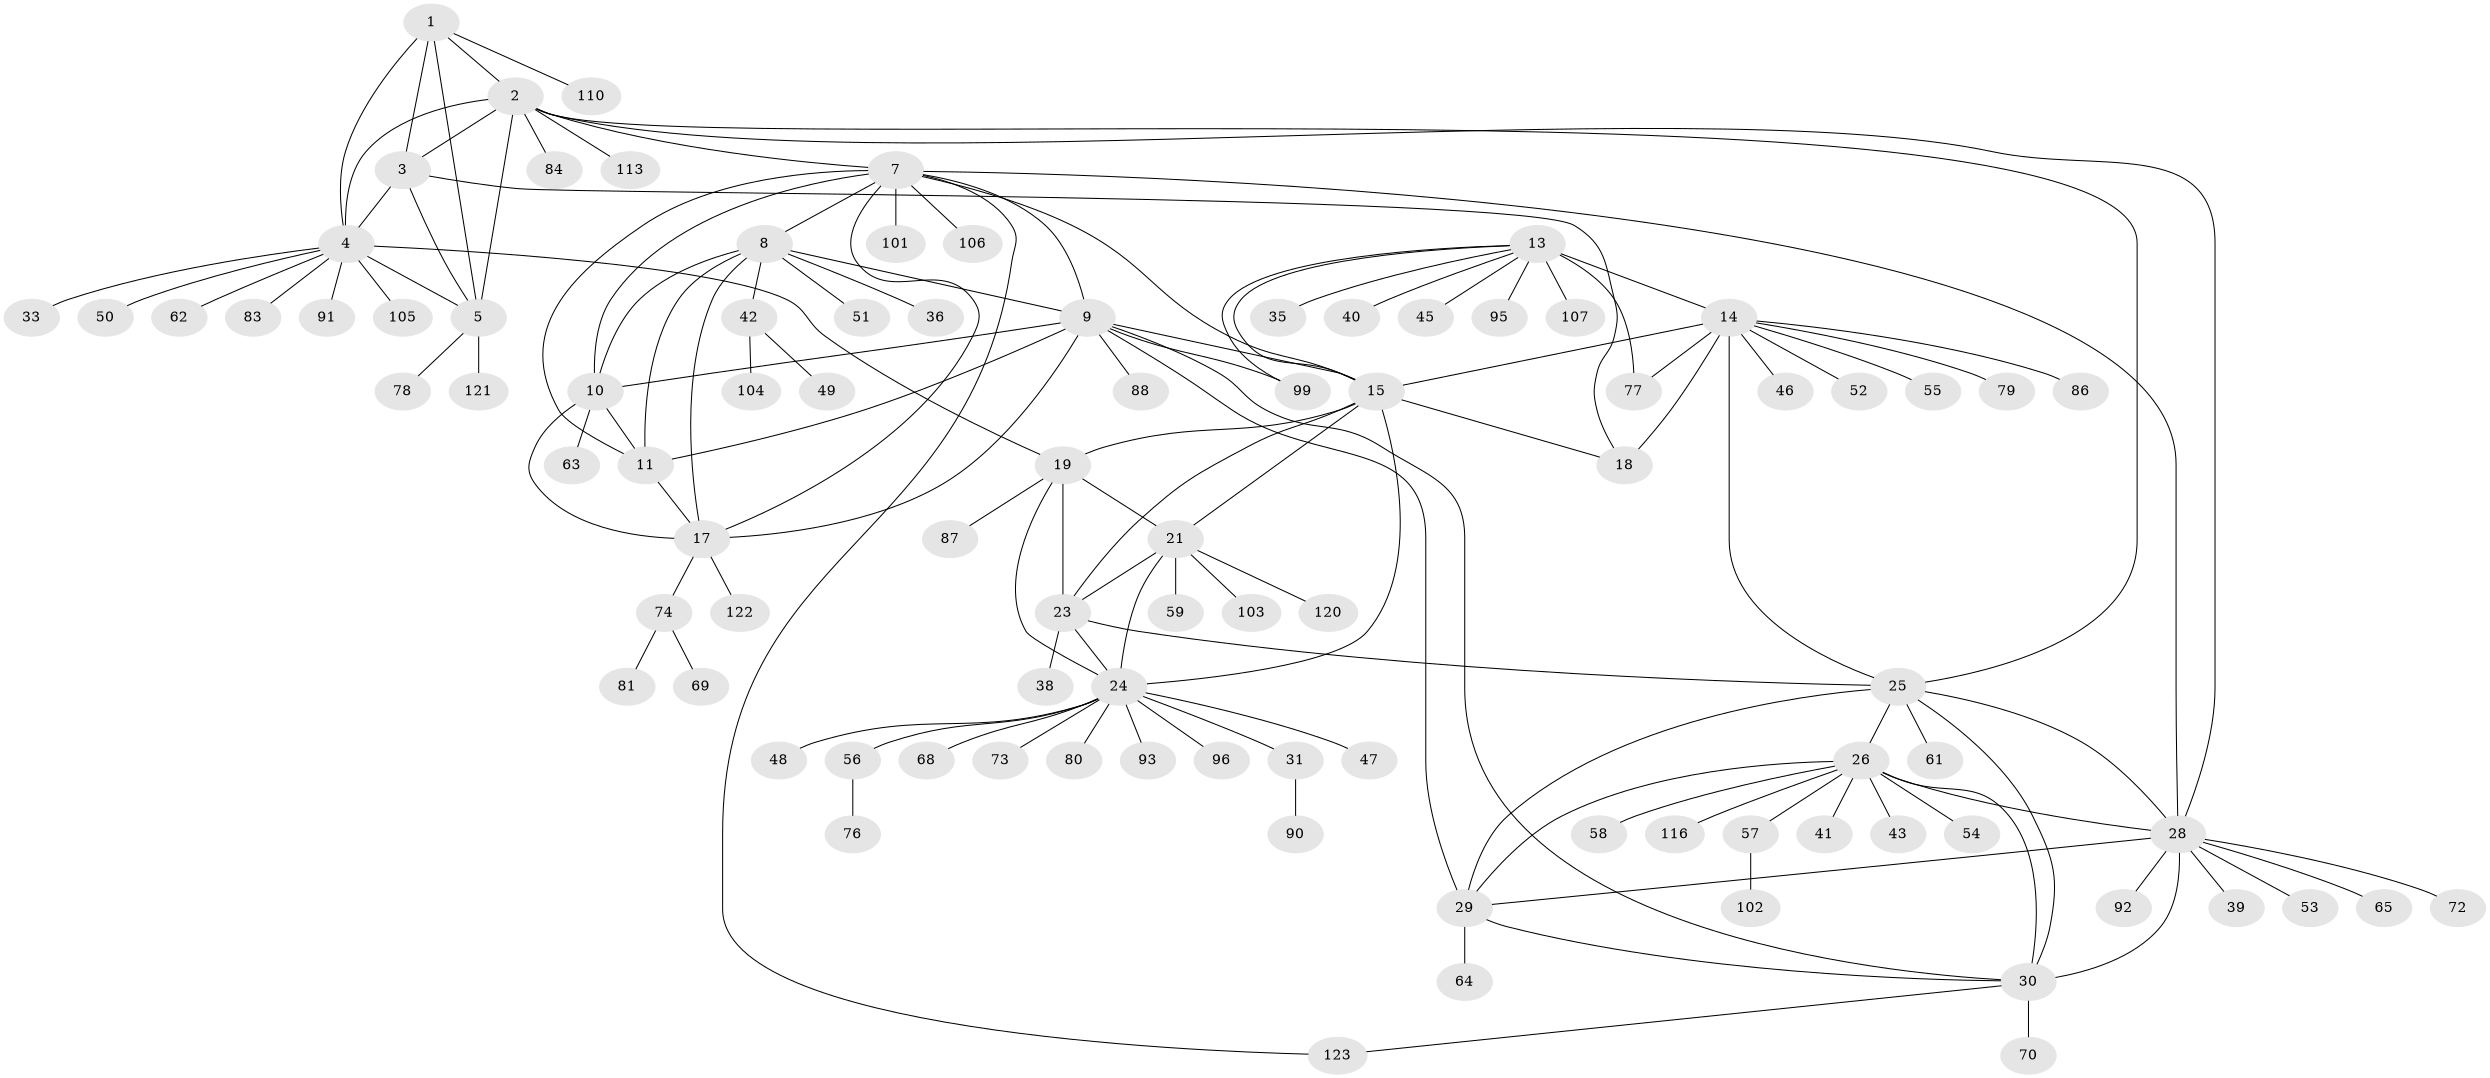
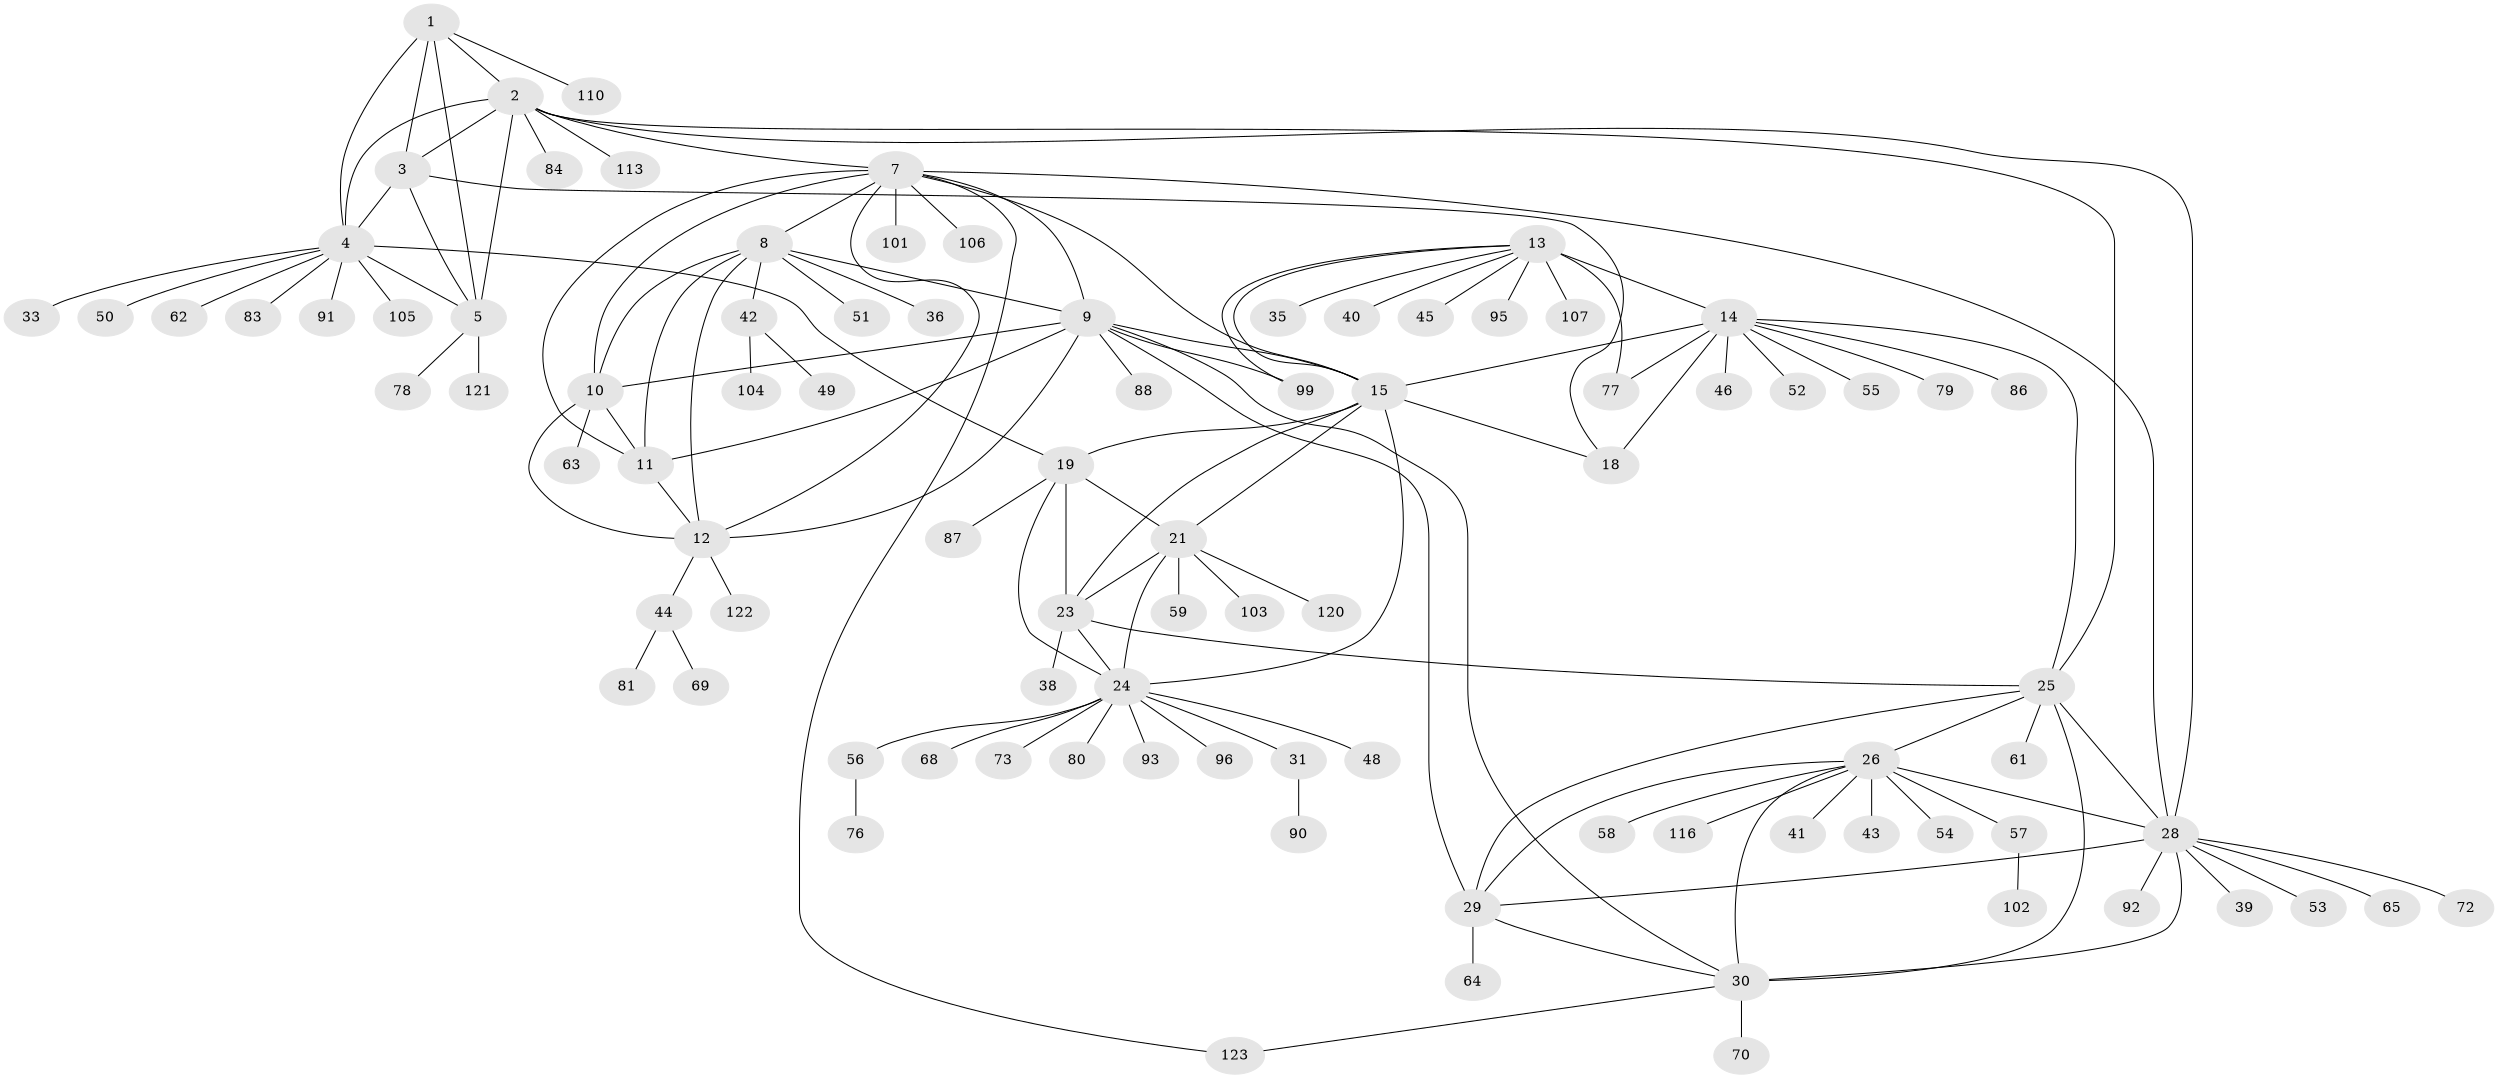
node "17": label "17" -> "12"
node "74": label "74" -> "44"
node "47": removed
